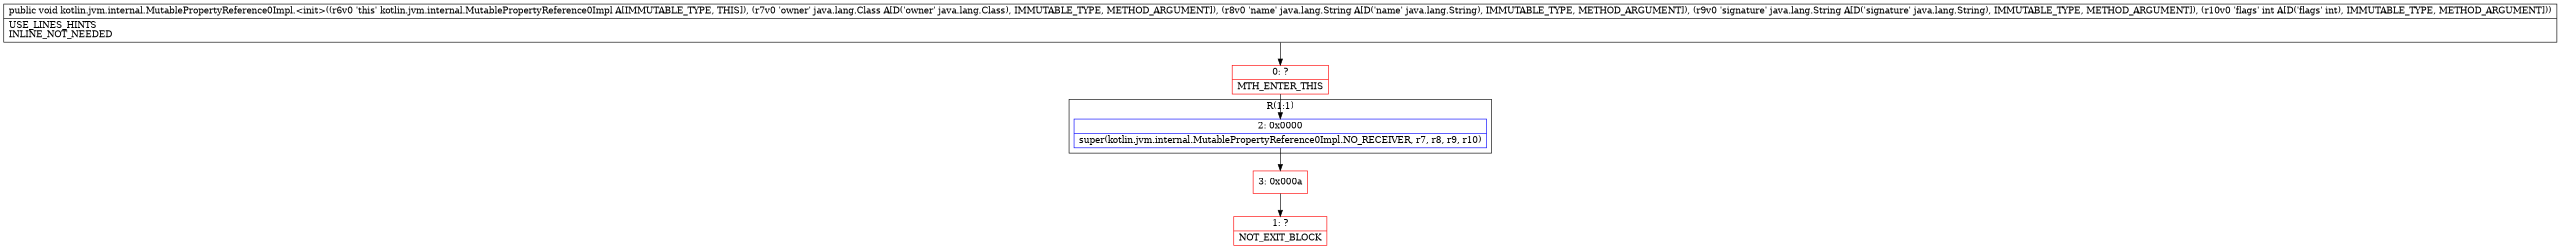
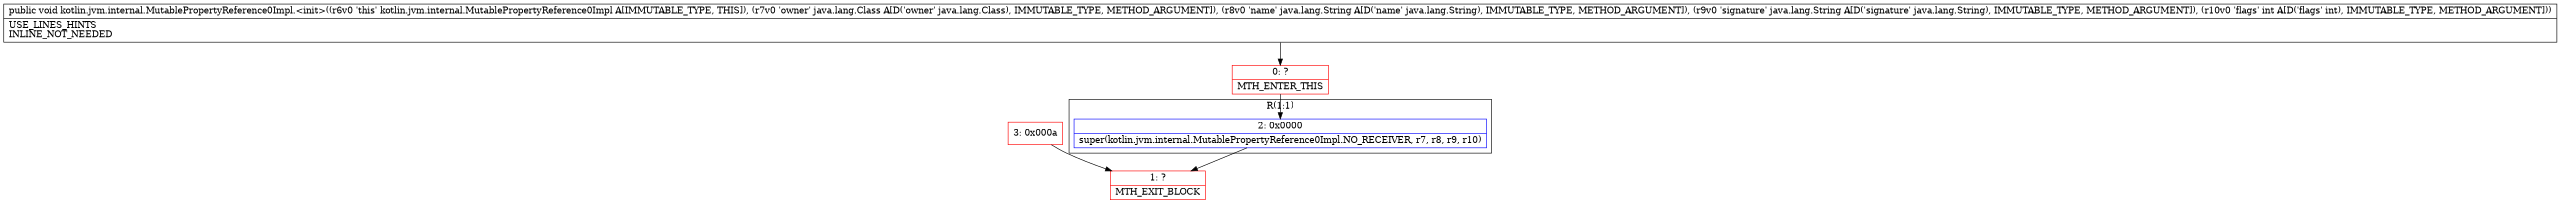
edge "2: 0x0000" -> "3: 0x000a": now "2: 0x0000" -> "1: ?"
node "1: ?": text "NOT_EXIT_BLOCK" -> "MTH_EXIT_BLOCK"
